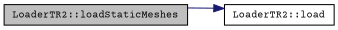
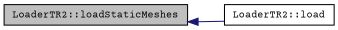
edge "LoaderTR2::loadStaticMeshes" -> "LoaderTR2::load": reversed
